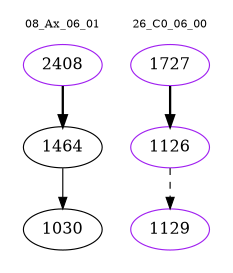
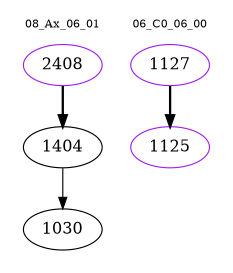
cluster "26_C0_06_00": label "26_C0_06_00" -> "06_C0_06_00"
node "1727": label "1727" -> "1127"
node "1464": label "1464" -> "1404"
node "1126": label "1126" -> "1125"
node "1129": removed
